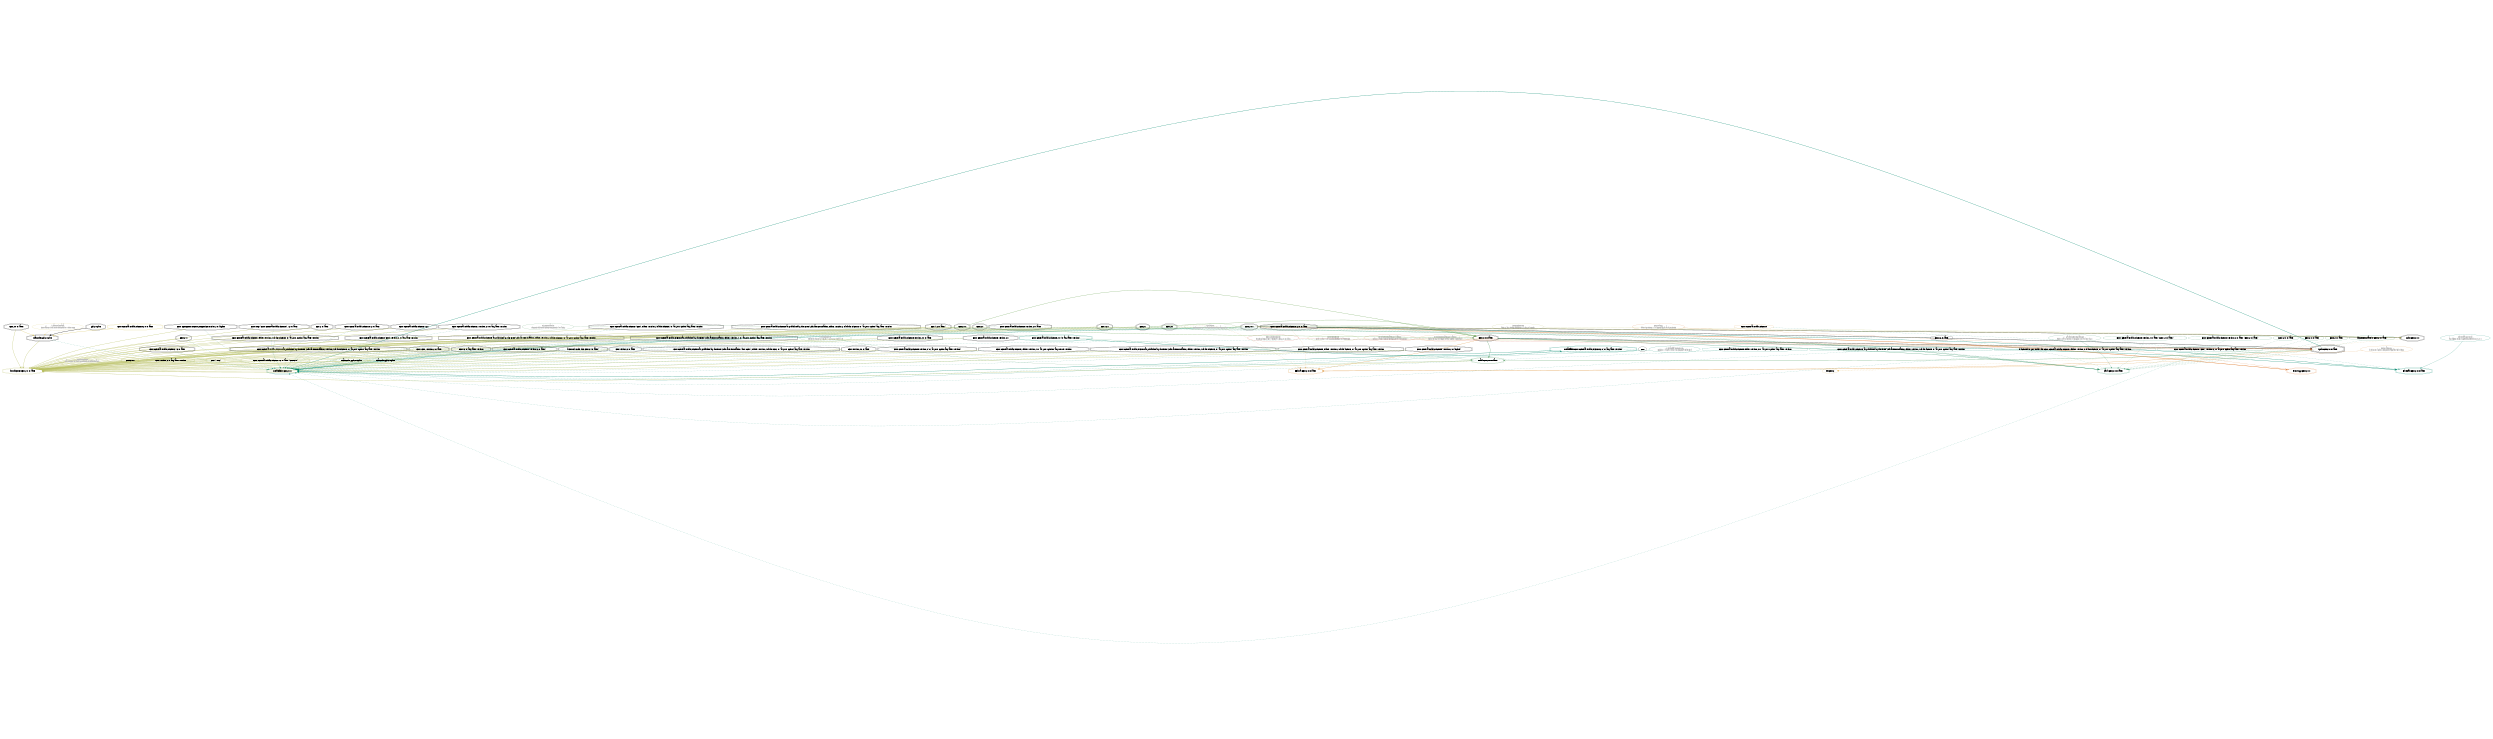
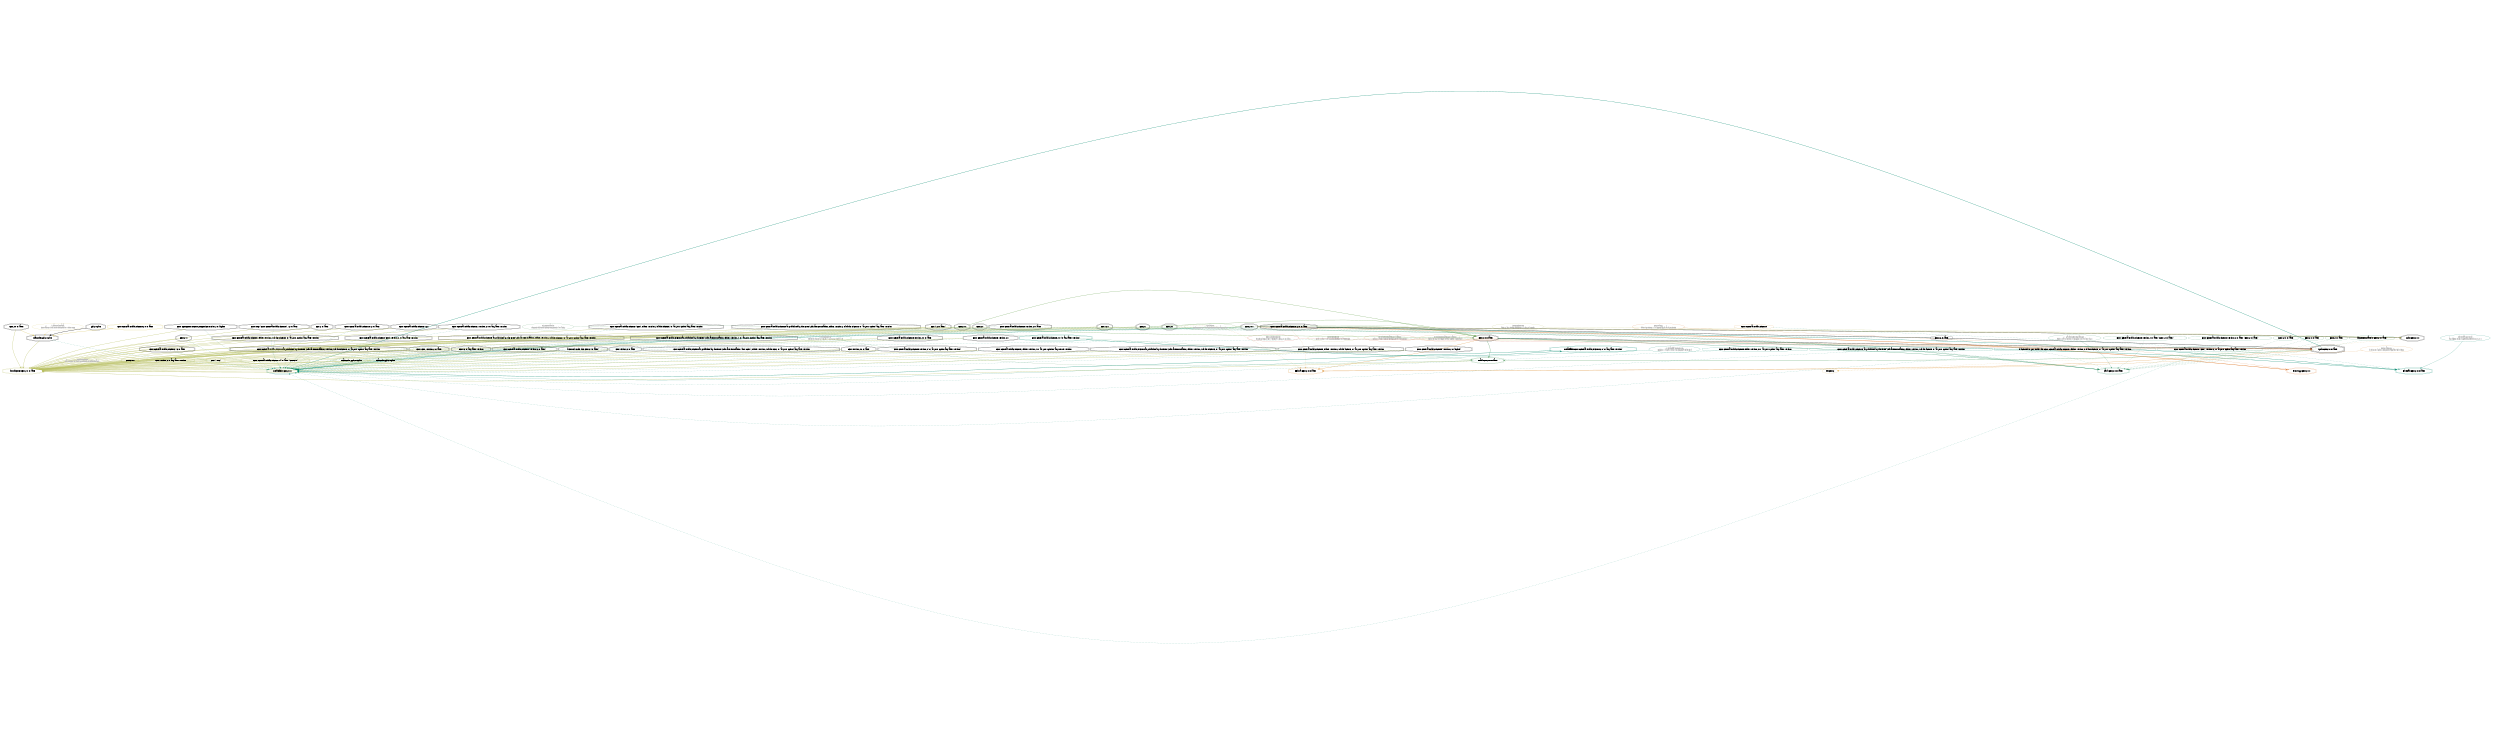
node "GPL": removed
node "GNU General Public License v2 or later (GPLv2+)": label "GNU General Public License v2 or later (GPLv2+)" -> "GNU General Public License v4 or later (GPLv2+)"
